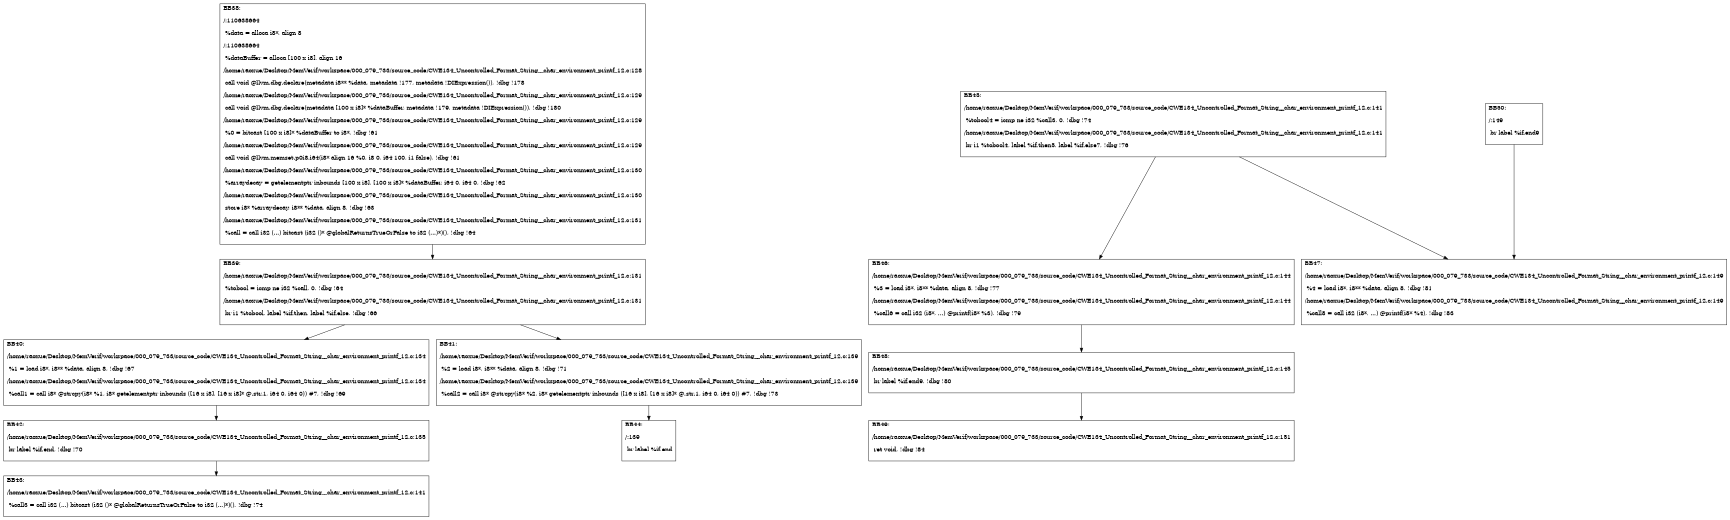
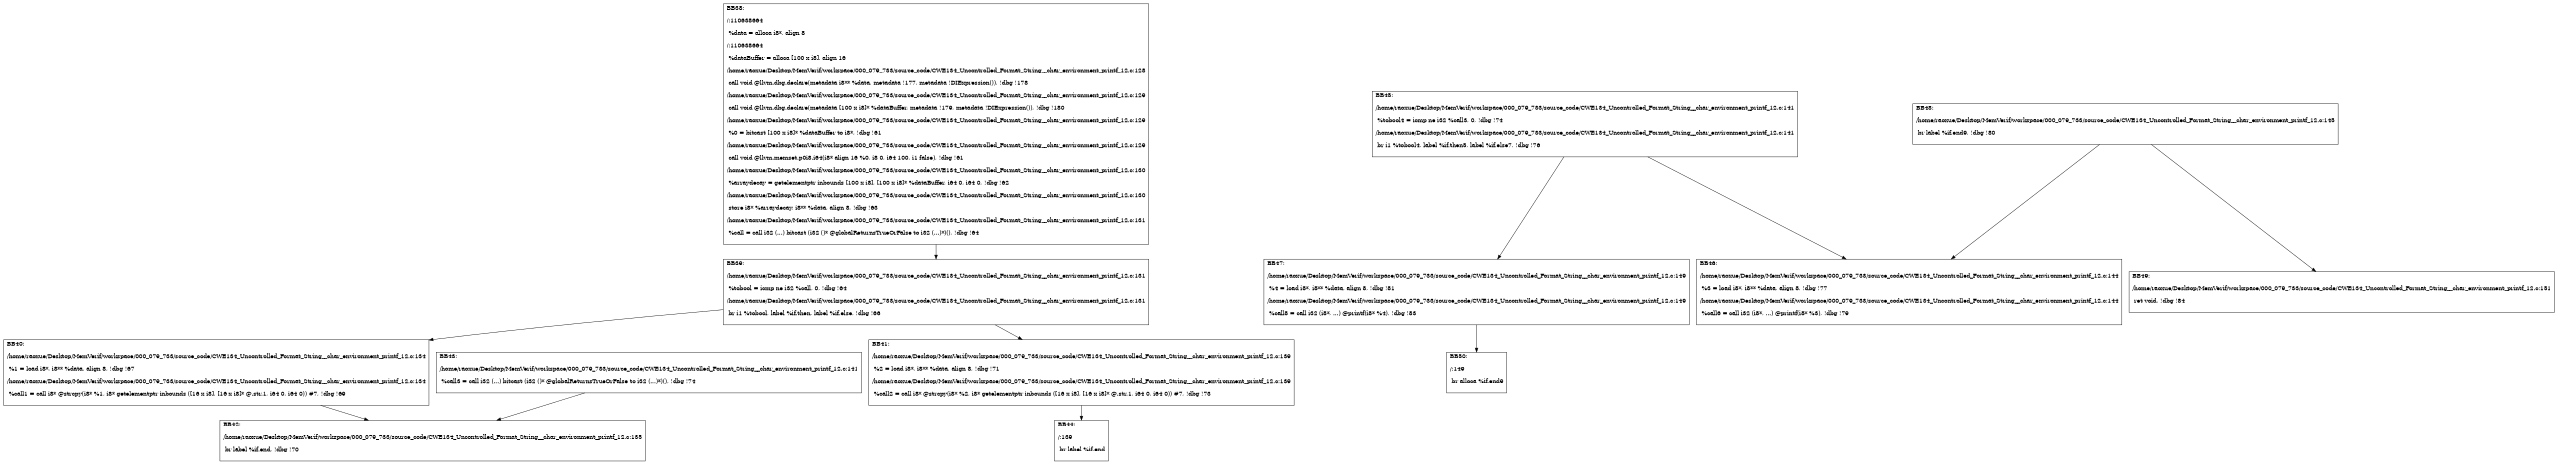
node "BB50:": text "br label %if.end9" -> "br alloca %if.end9"
edge "BB50:" -> "BB47:": reversed
edge "BB46:" -> "BB48:": reversed
edge "BB42:" -> "BB43:": reversed
